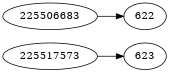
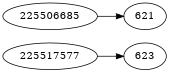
node "225506683": label "225506683" -> "225506685"
node "622": label "622" -> "621"
node "225517573": label "225517573" -> "225517577"
